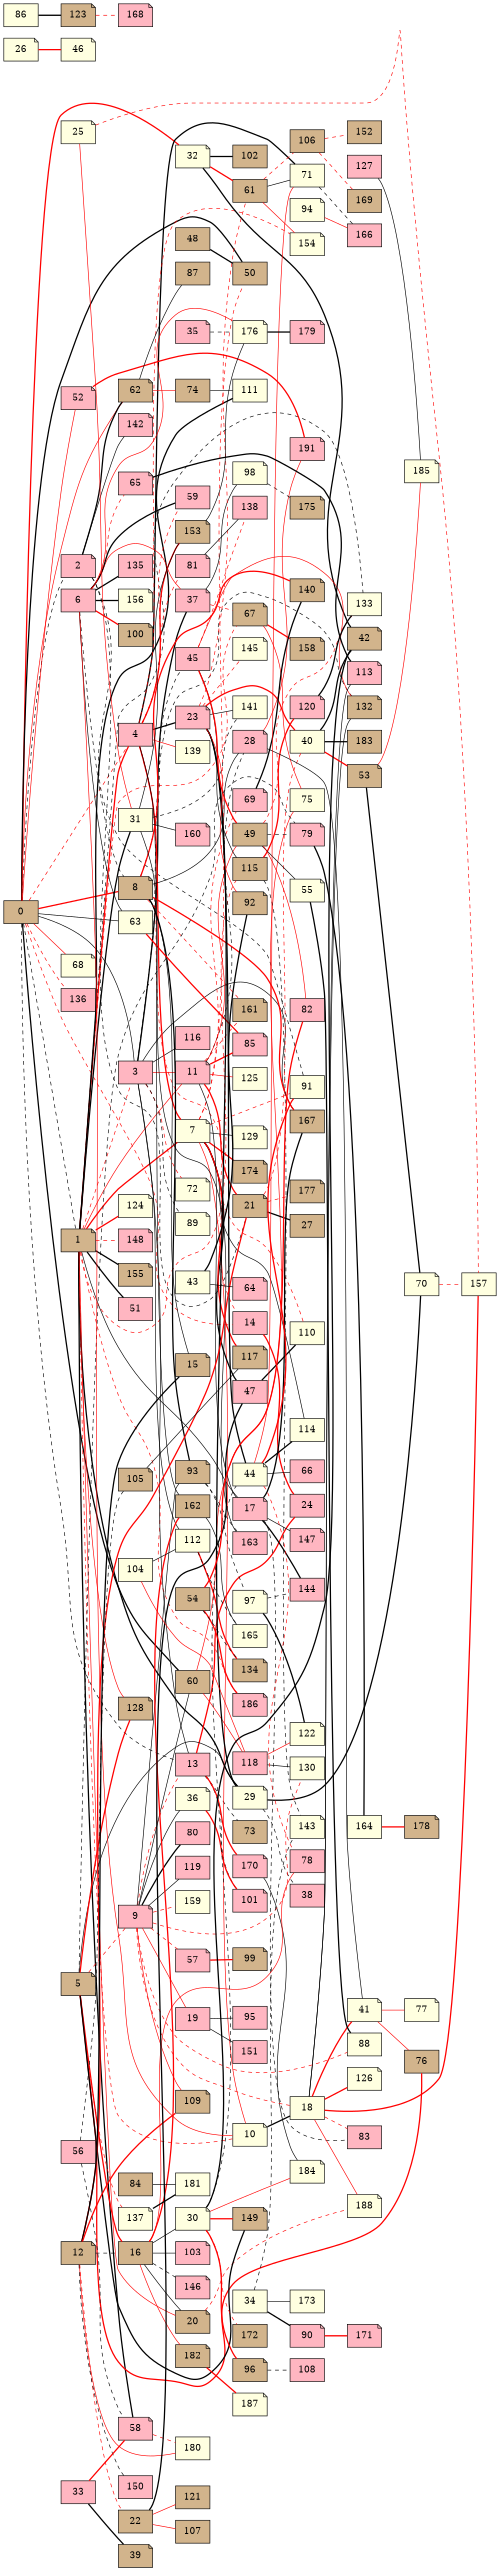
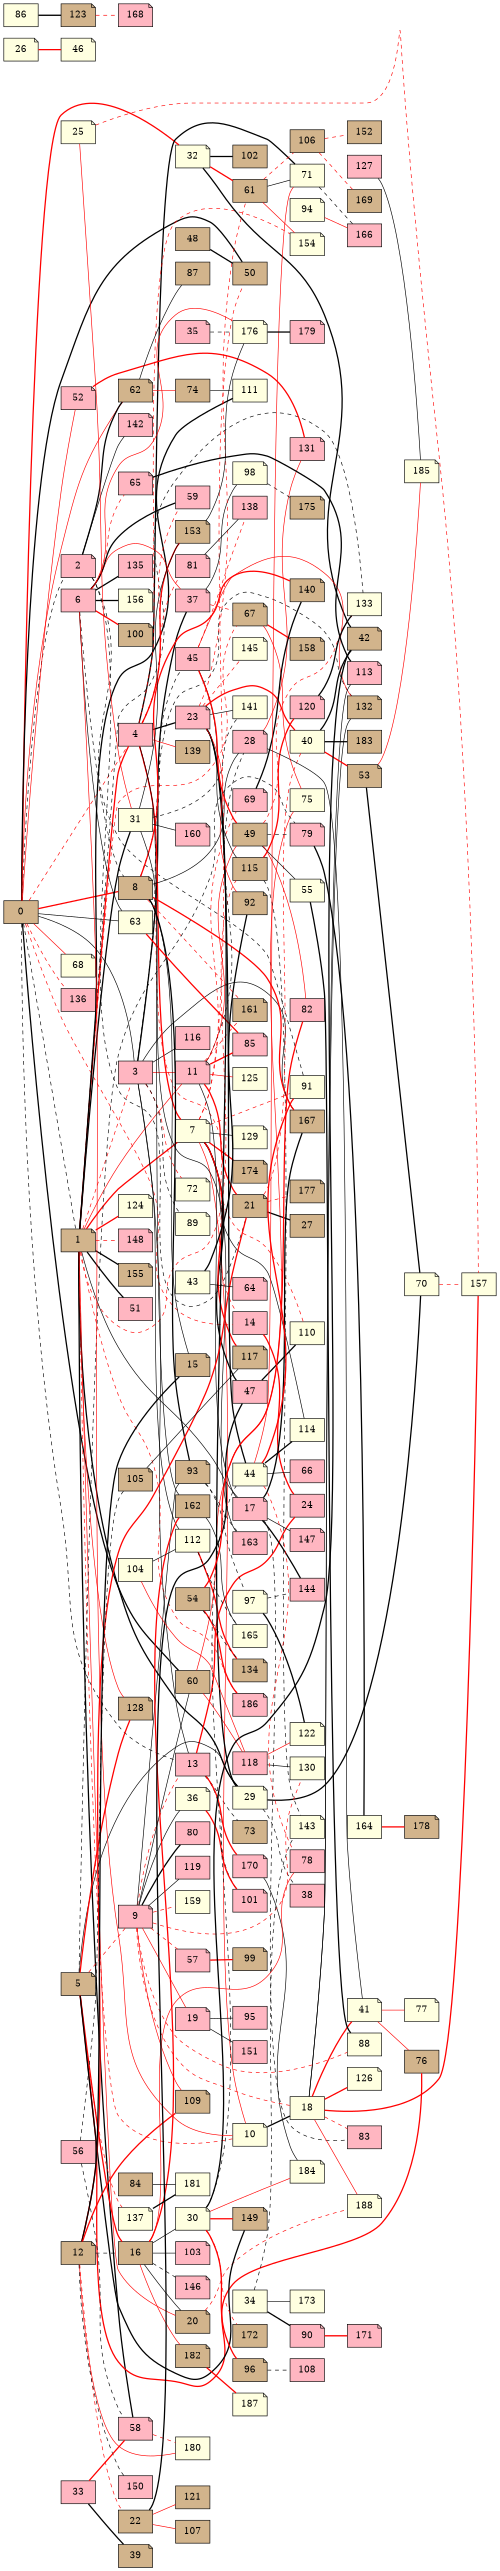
node "191": label "191" -> "131"
node "139": fillcolor lightyellow -> tan
node "19": shape box -> note
